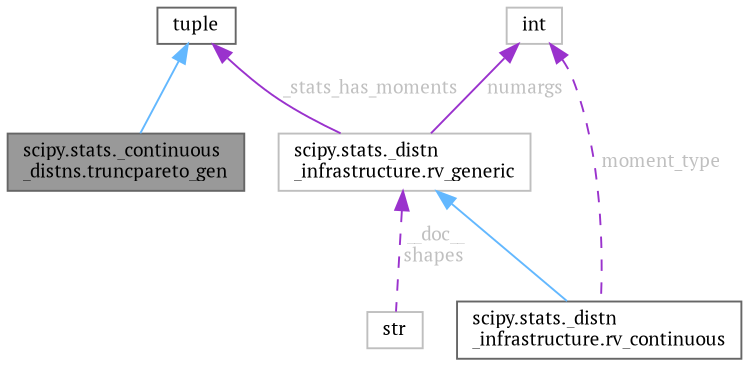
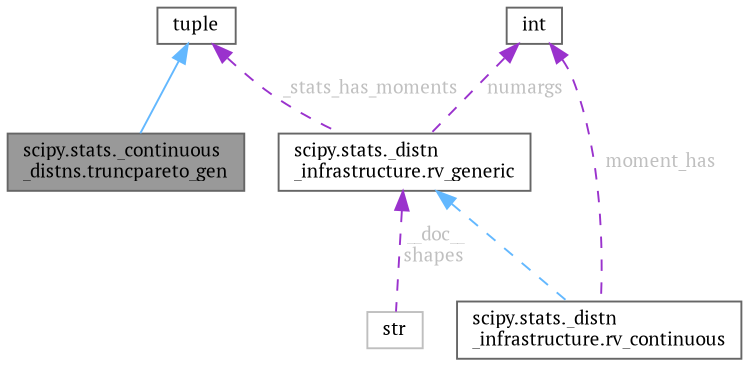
node "int": color grey75 -> gray40
edge "scipy.stats._distn _infrastructure.rv_generic" -> "int": style solid -> dashed
edge "scipy.stats._distn _infrastructure.rv_generic" -> "tuple": style solid -> dashed
node "scipy.stats._distn _infrastructure.rv_generic": color grey75 -> gray40
edge "scipy.stats._distn _infrastructure.rv_continuous" -> "int": label " moment_type" -> " moment_has"
edge "scipy.stats._distn _infrastructure.rv_continuous" -> "scipy.stats._distn _infrastructure.rv_generic": style solid -> dashed
